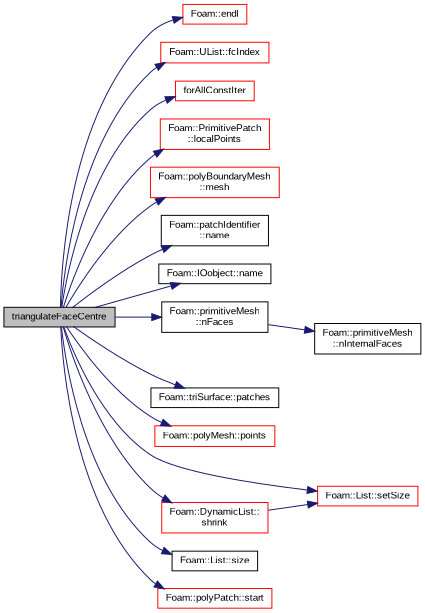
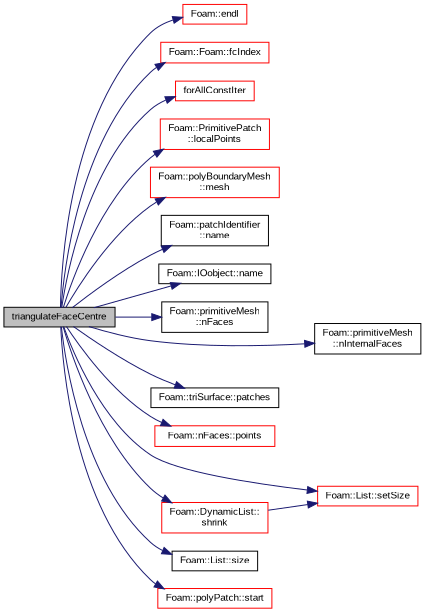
node "Foam::UList::fcIndex": label "Foam::UList::fcIndex" -> "Foam::Foam::fcIndex"
edge "Foam::primitiveMesh ::nFaces" -> "Foam::primitiveMesh ::nInternalFaces": now "triangulateFaceCentre" -> "Foam::primitiveMesh ::nInternalFaces"
node "Foam::polyMesh::points": label "Foam::polyMesh::points" -> "Foam::nFaces::points"
